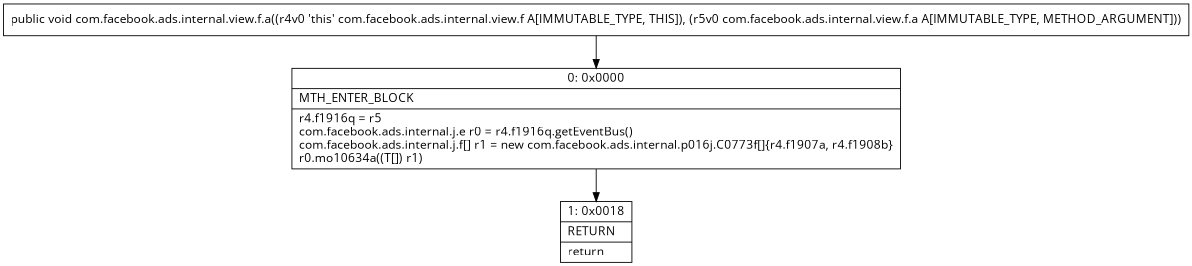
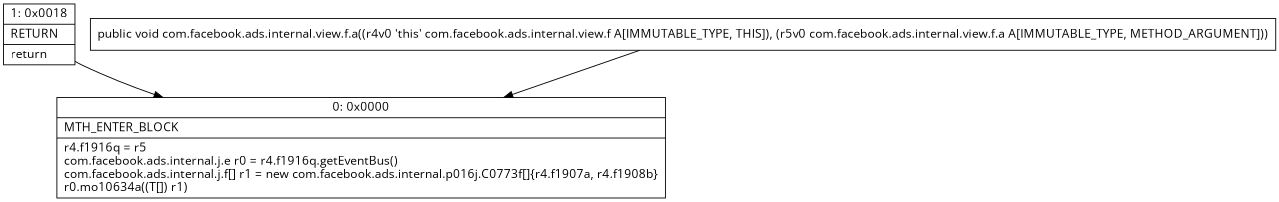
edge "0: 0x0000" -> "1: 0x0018": reversed
